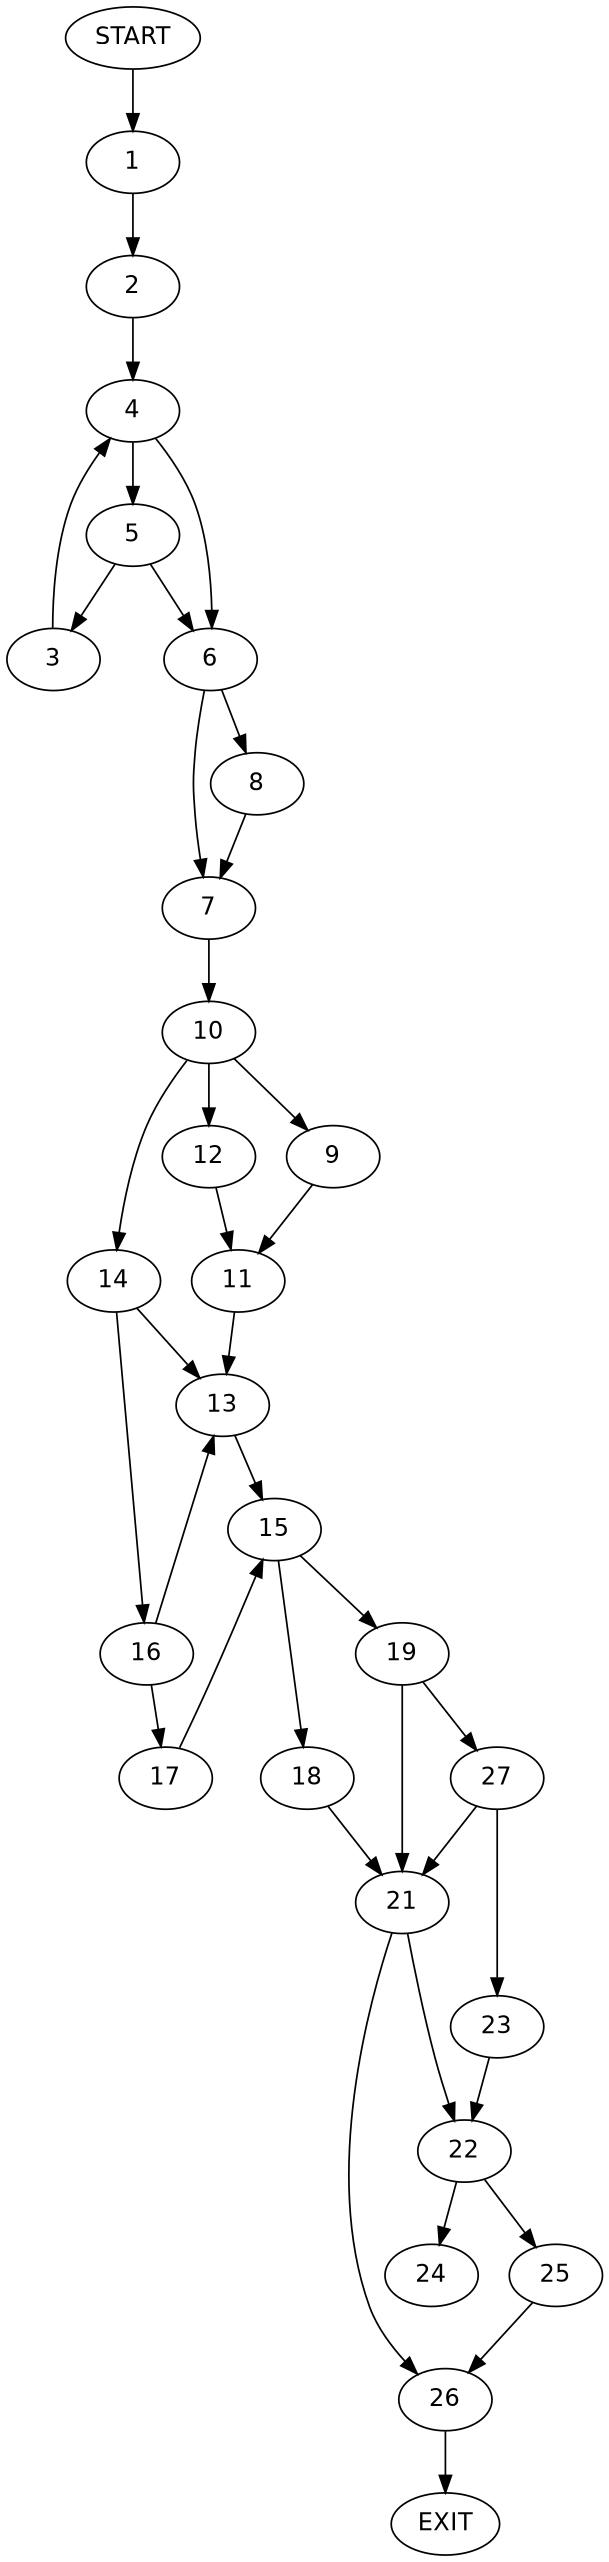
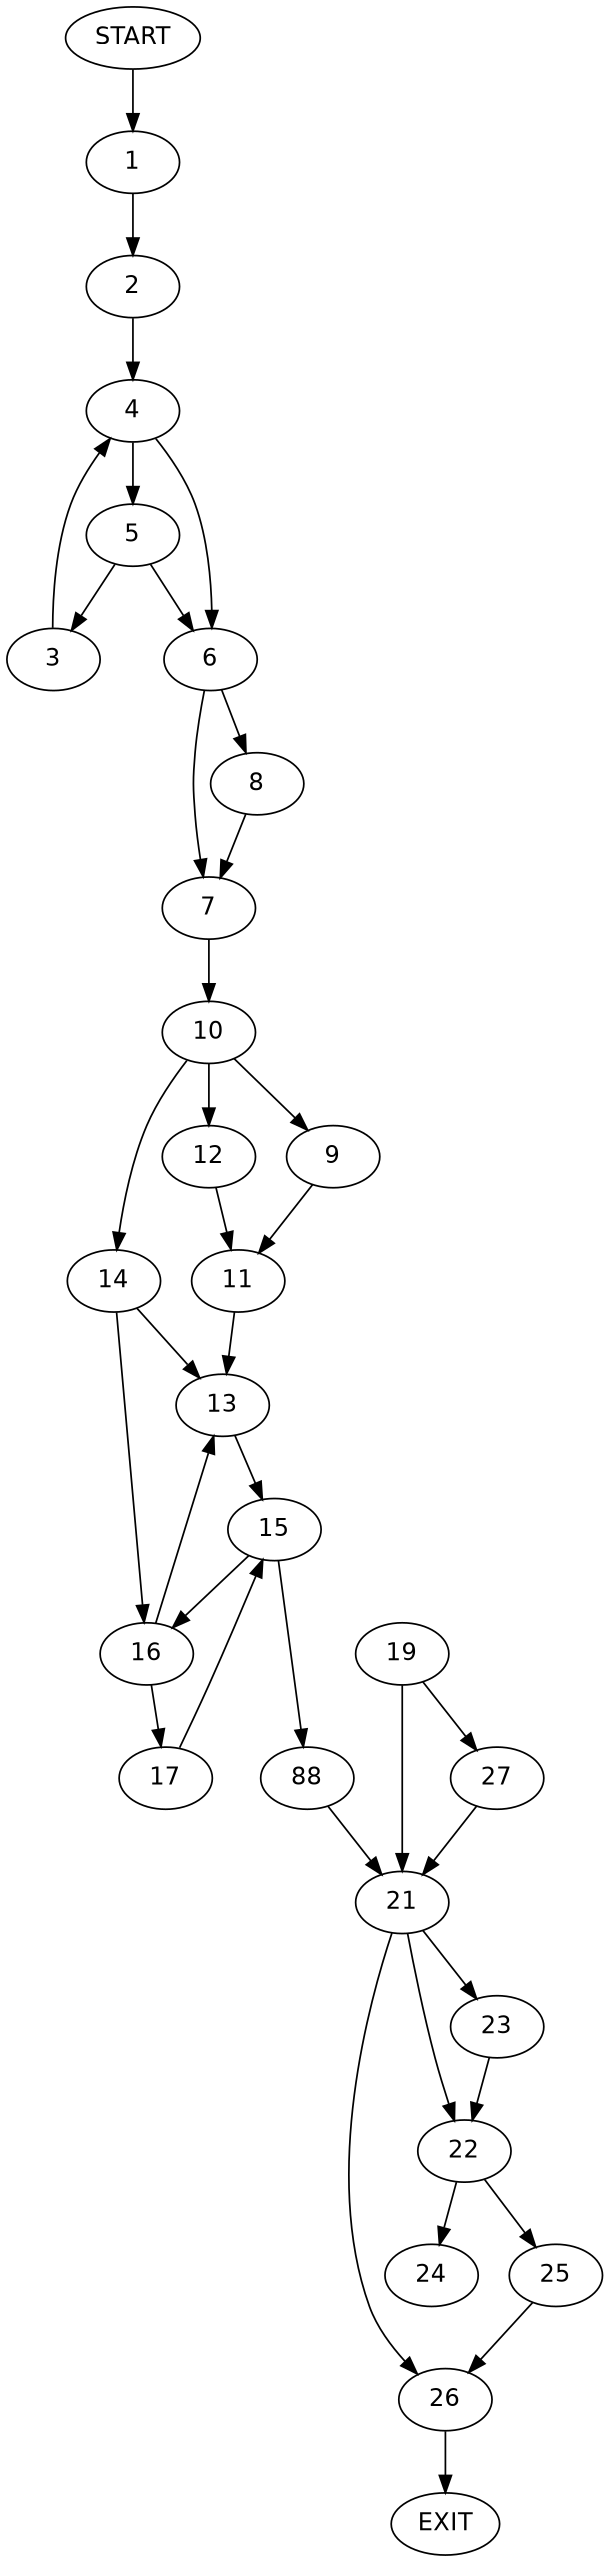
edge "15" -> "19": now "15" -> "16"
node "18": label "18" -> "88"
edge "27" -> "23": now "21" -> "23"
